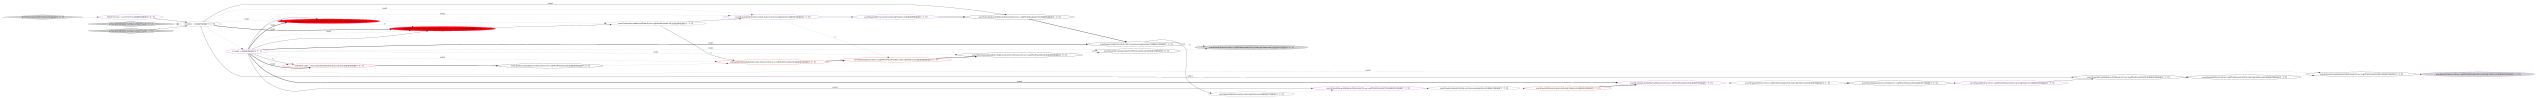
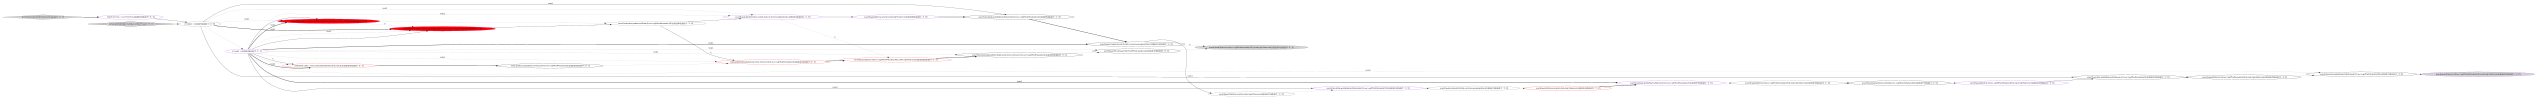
edge "testNonMonotonicHighWatermarkUpdate['0', '0', '1']" -> "MockTime time = new MockTime()@@@3@@@['0', '0', '1']": style dotted -> bold
node "testUpdateHighWatermarkQuorumSizeThree['0', '1', '0']": removed
